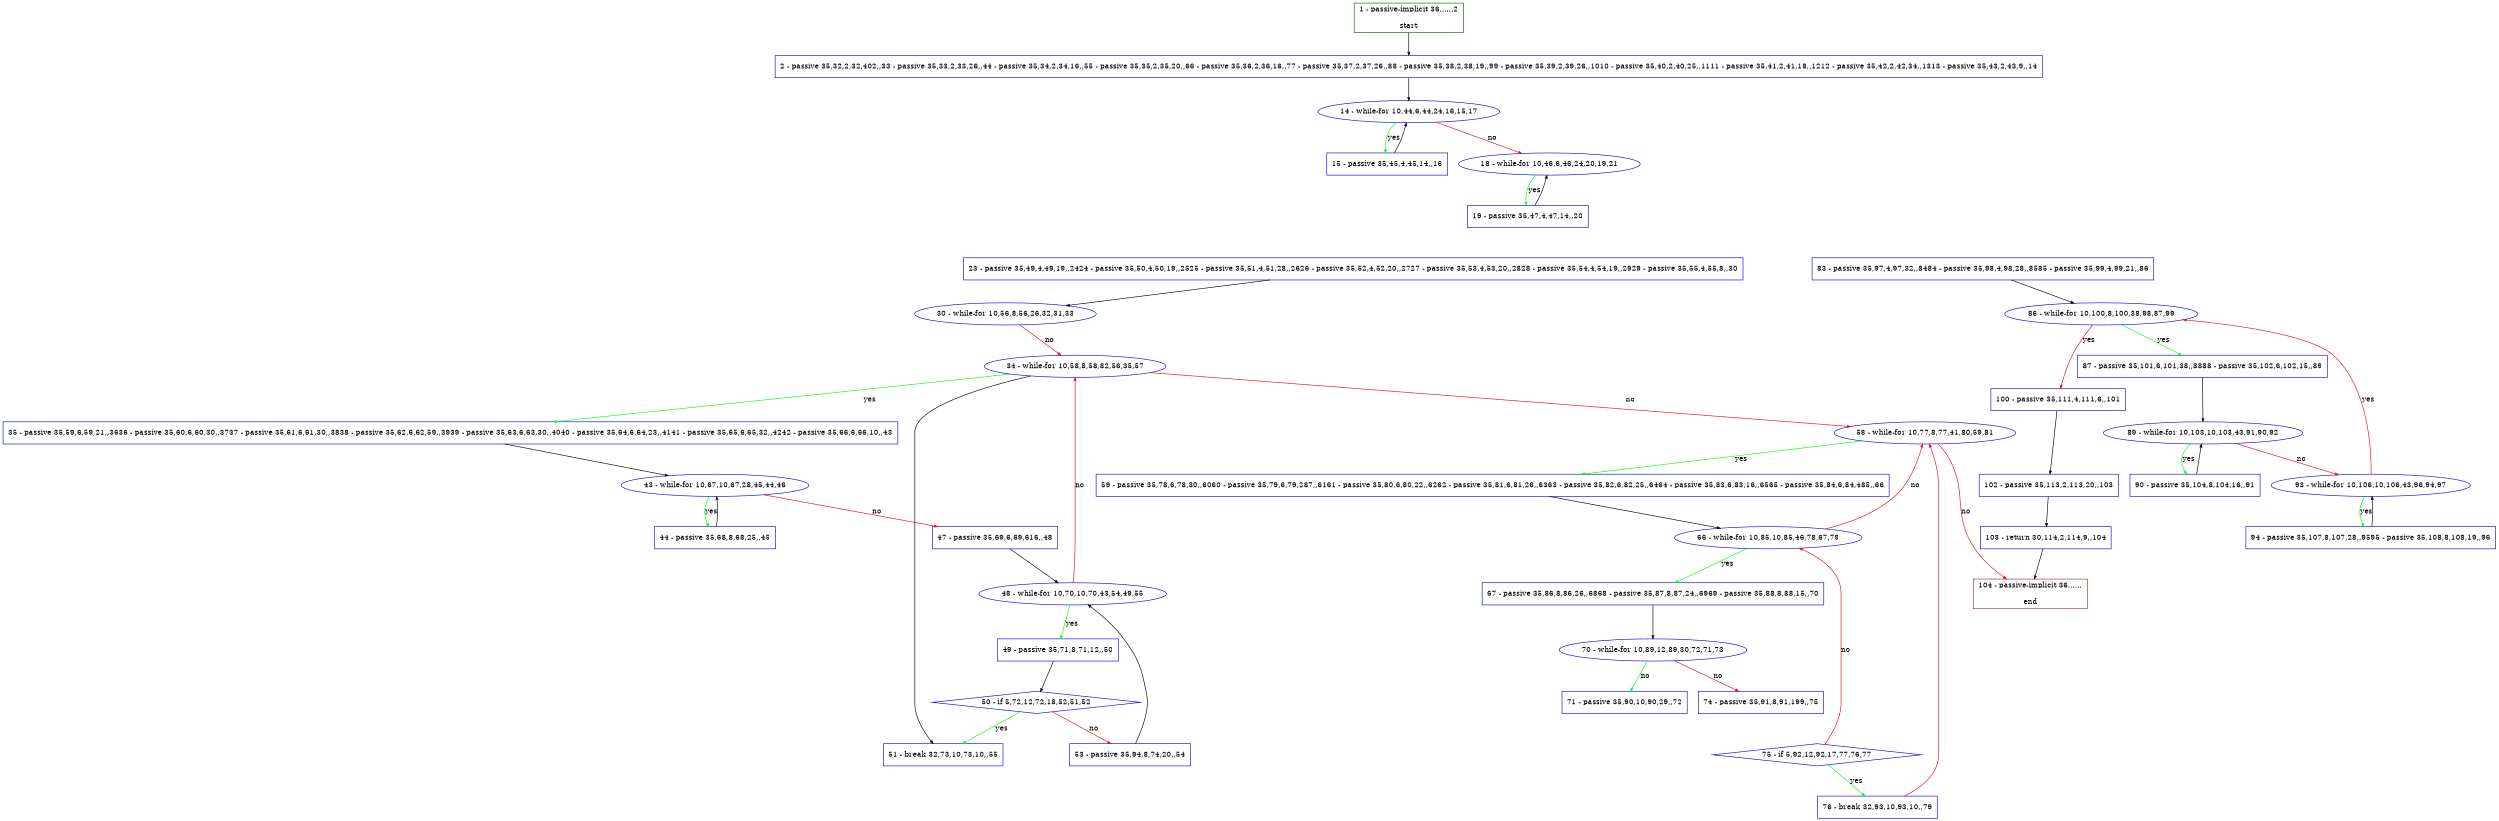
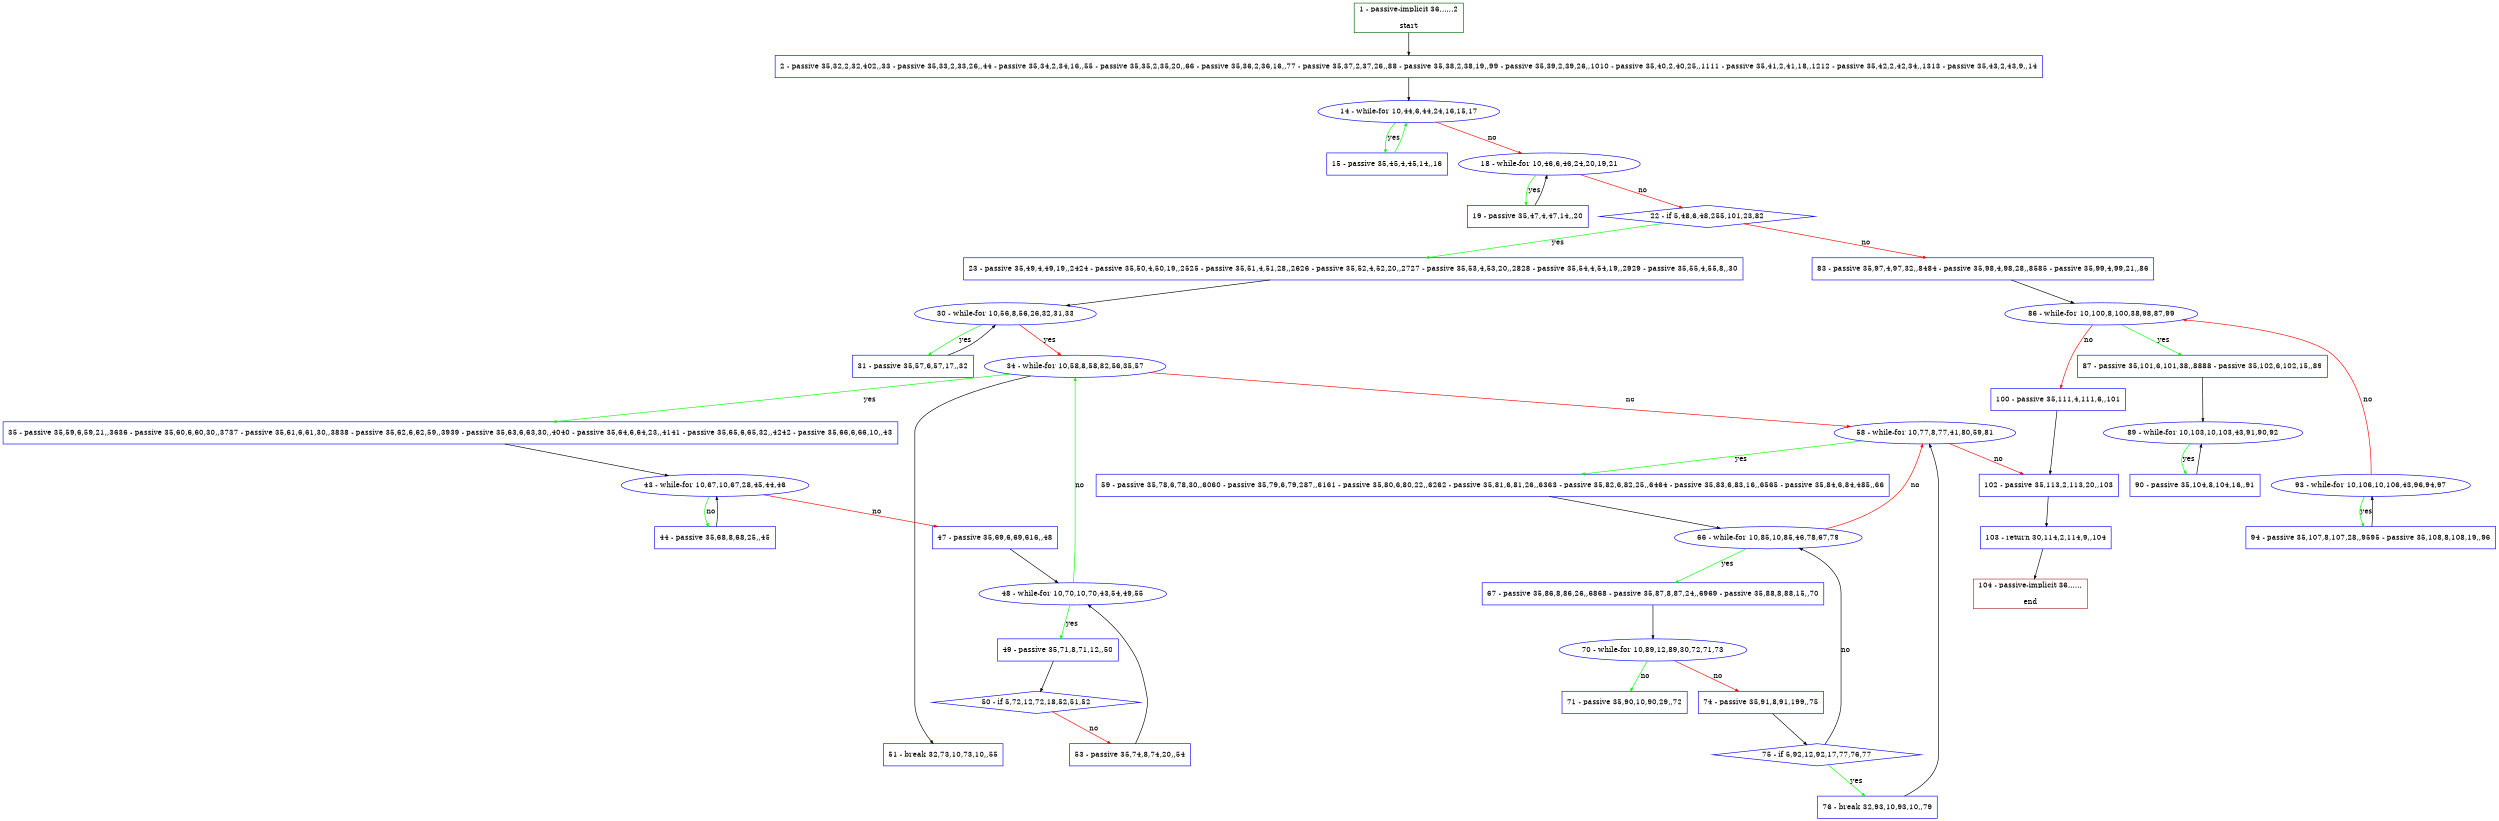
edge "15 - passive 35,45,4,45,14,,16" -> "14 - while-for 10,44,6,44,24,16,15,17": color #000000 -> #00ff00
node "22 - if 5,48,6,48,255,101,23,82": added
edge "30 - while-for 10,56,8,56,26,32,31,33" -> "34 - while-for 10,58,8,58,82,56,35,57": label "no" -> "yes"
edge "86 - while-for 10,100,8,100,38,98,87,99" -> "100 - passive 35,111,4,111,6,,101": label "yes" -> "no"
node "31 - passive 35,57,6,57,17,,32": added
edge "93 - while-for 10,106,10,106,43,96,94,97" -> "86 - while-for 10,100,8,100,38,98,87,99": label "yes" -> "no"
edge "89 - while-for 10,103,10,103,43,91,90,92" -> "93 - while-for 10,106,10,106,43,96,94,97": removed, label "no"
edge "48 - while-for 10,70,10,70,43,54,49,55" -> "34 - while-for 10,58,8,58,82,56,35,57": color #ff0000 -> #00ff00
edge "43 - while-for 10,67,10,67,28,45,44,46" -> "44 - passive 35,68,8,68,25,,45": label "yes" -> "no"
edge "58 - while-for 10,77,8,77,41,80,59,81" -> "104 - passive-implicit 36,,,,,, end": now "58 - while-for 10,77,8,77,41,80,59,81" -> "102 - passive 35,113,2,113,20,,103"
edge "76 - break 32,93,10,93,10,,79" -> "58 - while-for 10,77,8,77,41,80,59,81": color #ff0000 -> #000000
edge "75 - if 5,92,12,92,17,77,76,77" -> "66 - while-for 10,85,10,85,46,78,67,79": color #ff0000 -> #000000
edge "50 - if 5,72,12,72,18,52,51,52" -> "51 - break 32,73,10,73,10,,55": removed, label "yes"
edge "74 - passive 35,91,8,91,199,,75" -> "75 - if 5,92,12,92,17,77,76,77": added
node "53 - passive 35,94,8,74,20,,54": label "53 - passive 35,94,8,74,20,,54" -> "53 - passive 35,74,8,74,20,,54"
